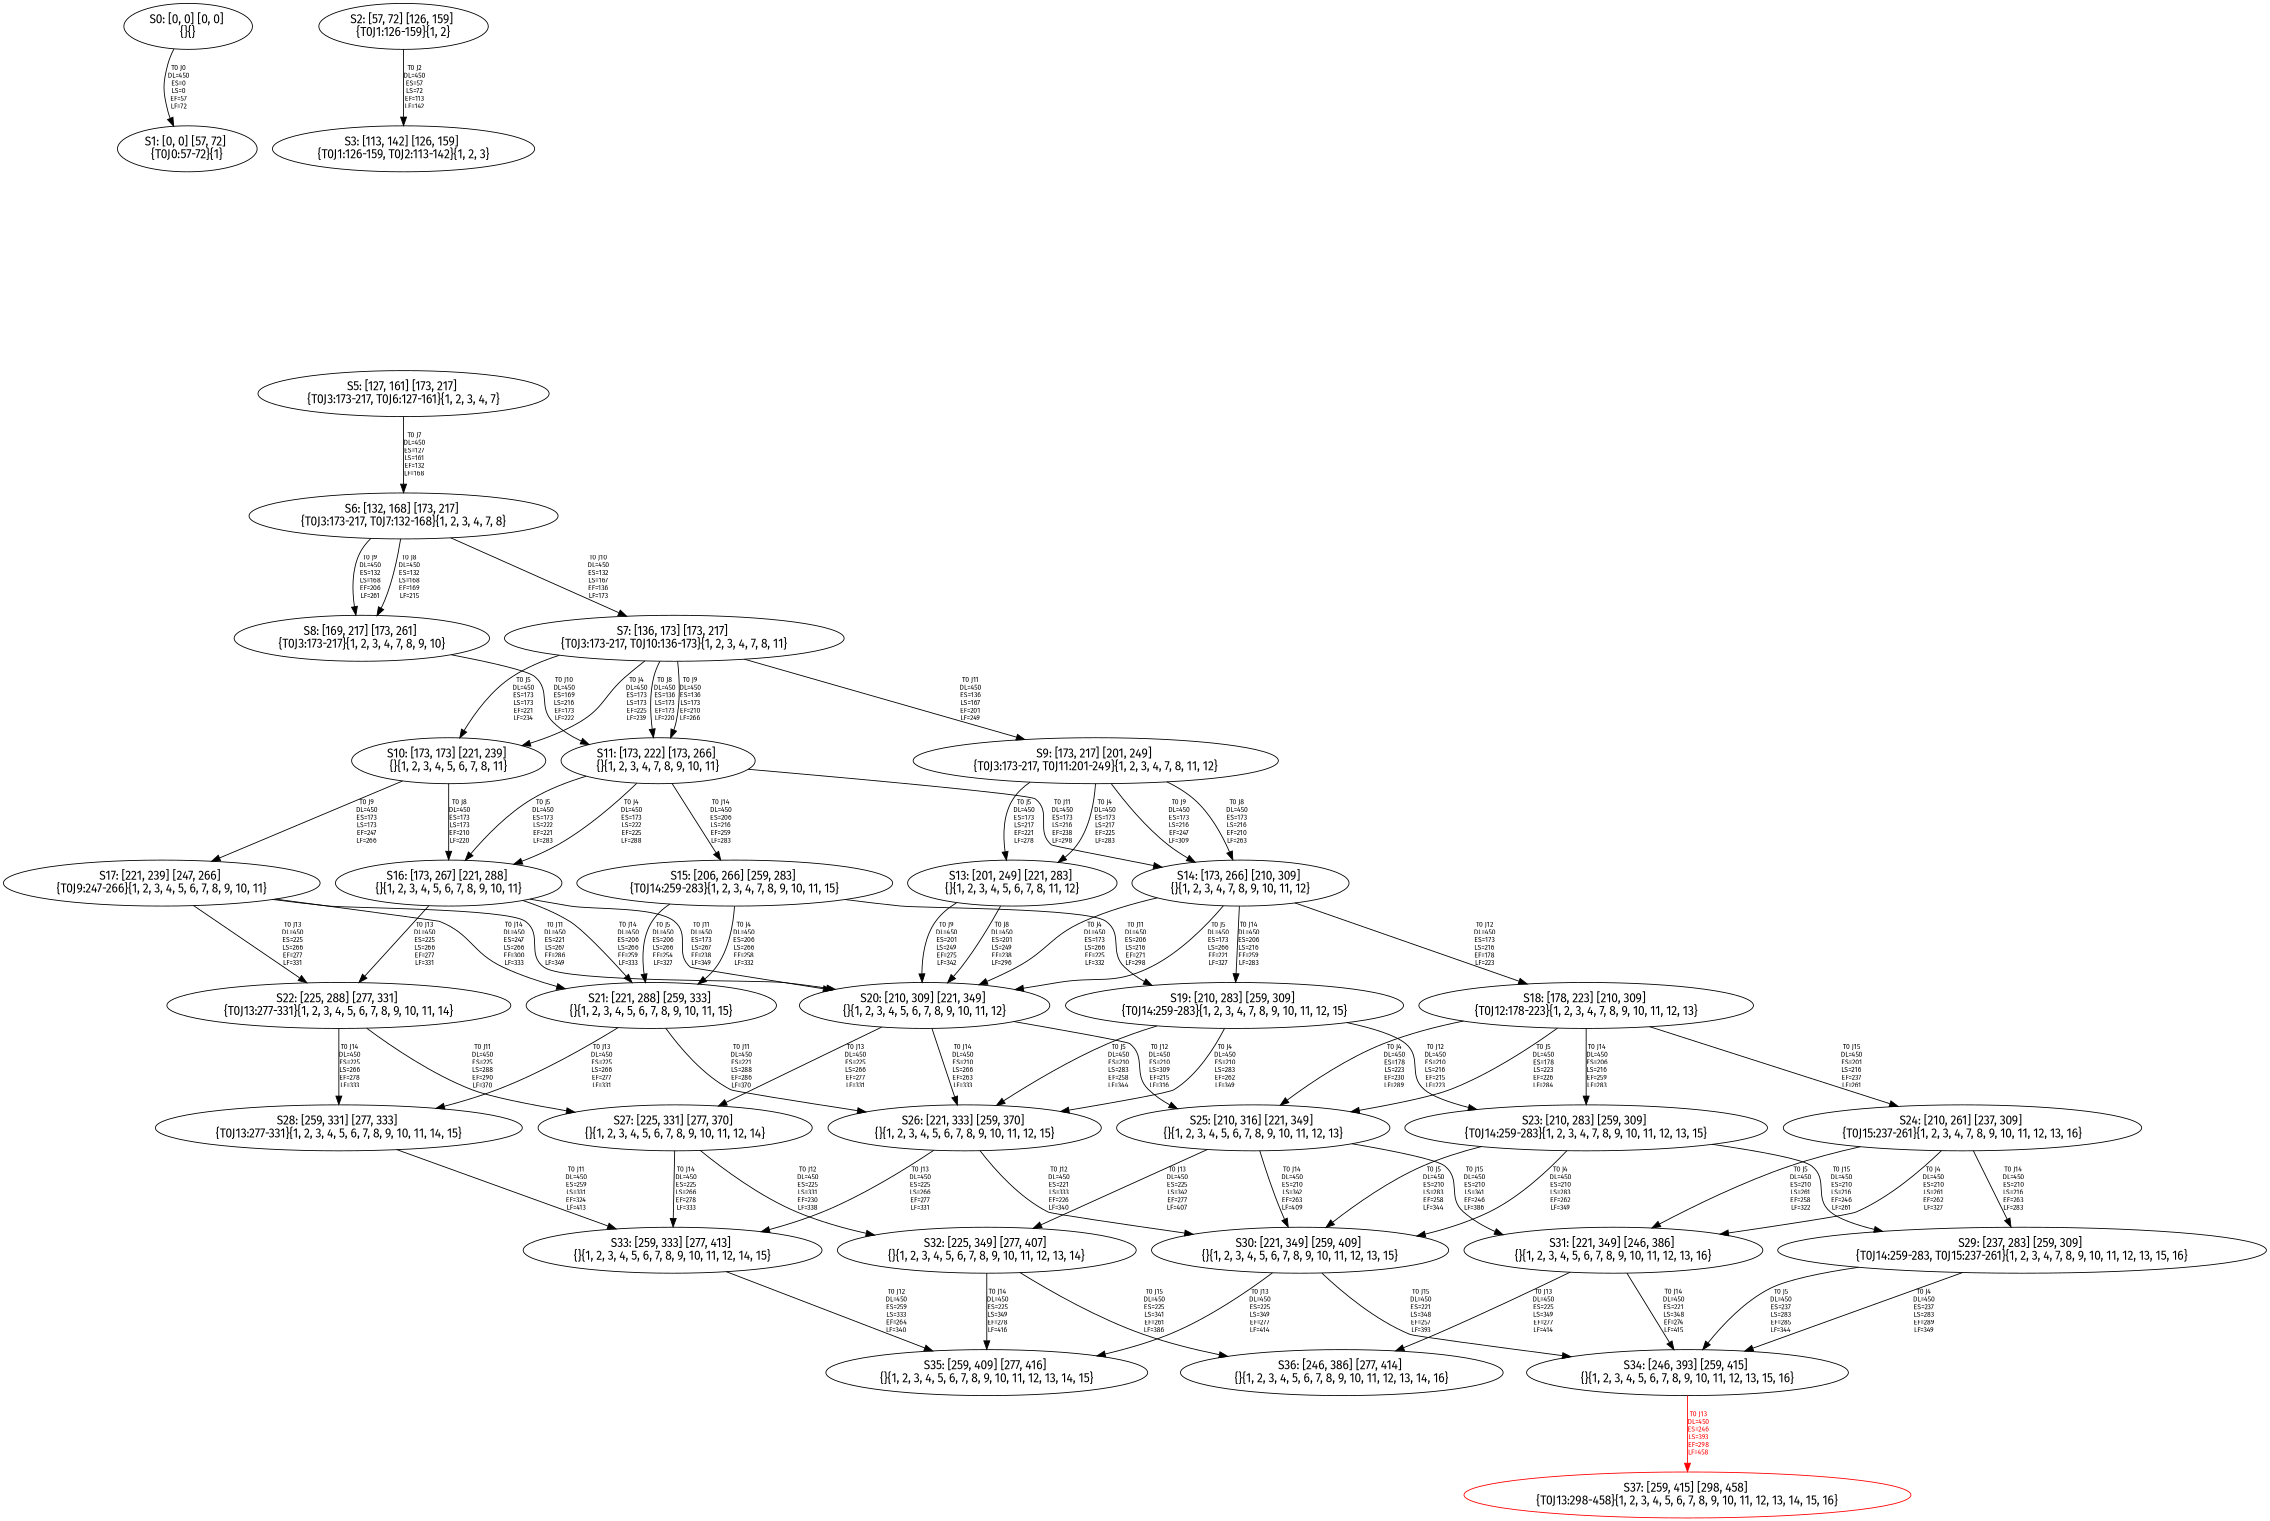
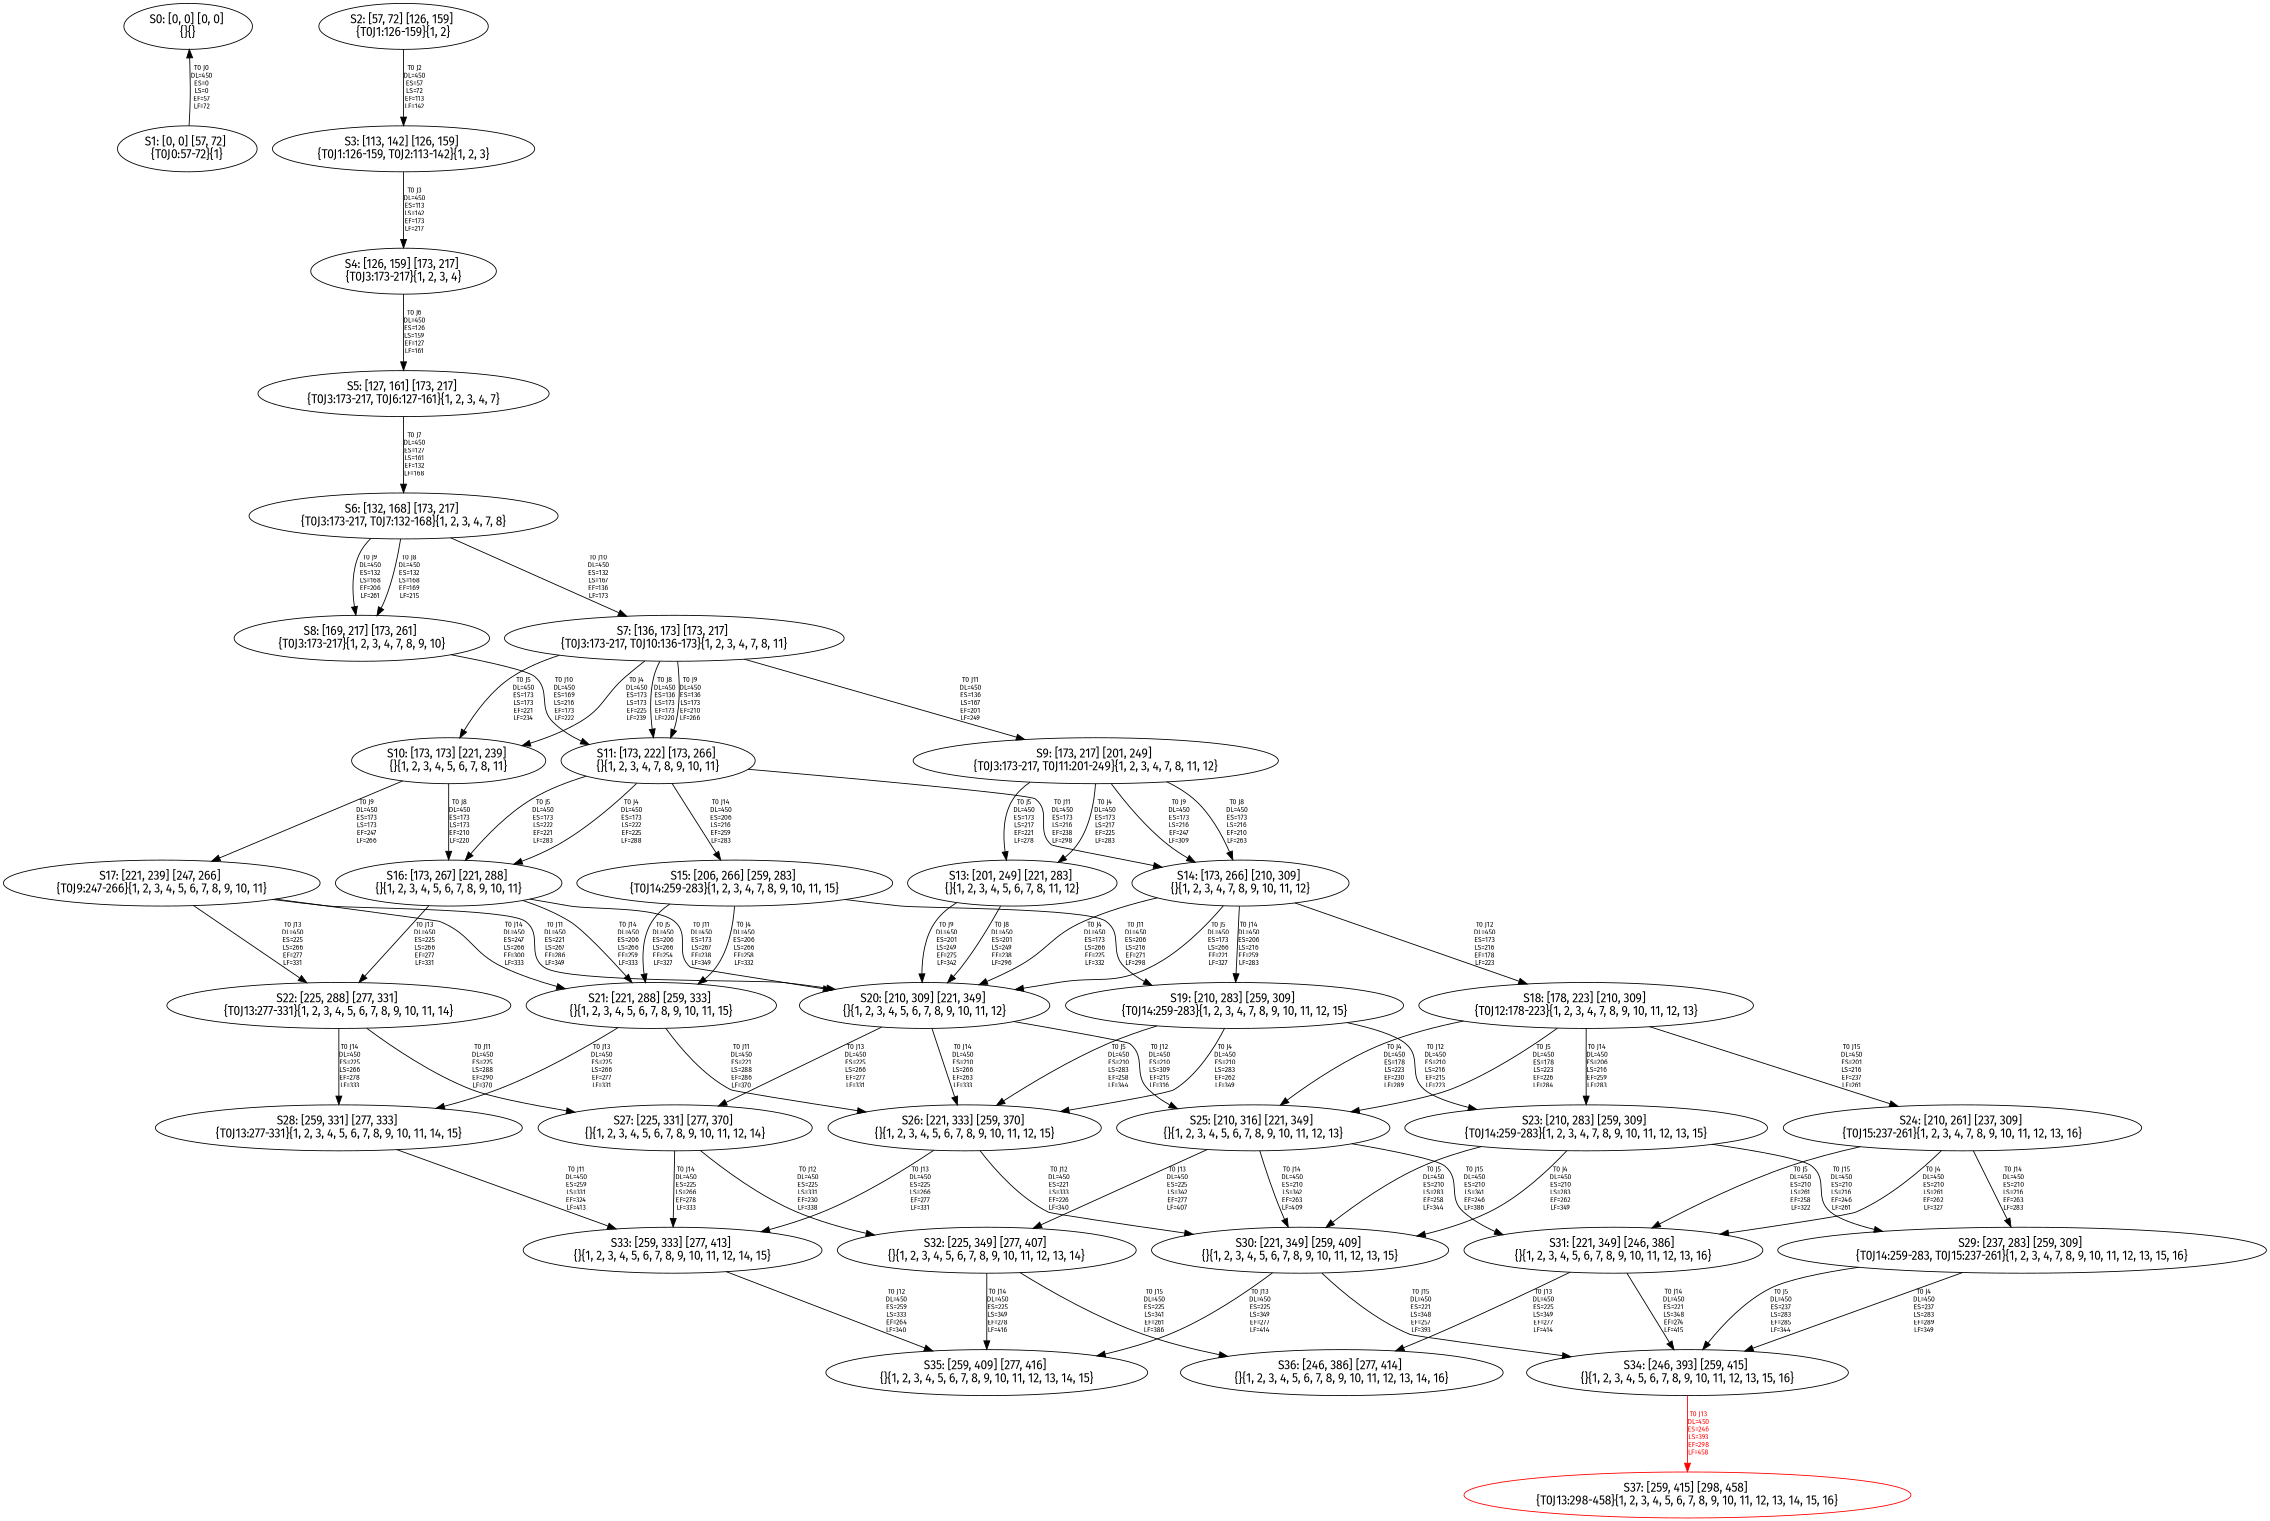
edge "S0: [0, 0] [0, 0] {}{}" -> "S1: [0, 0] [57, 72] {T0J0:57-72}{1}": reversed
node "S4: [126, 159] [173, 217] {T0J3:173-217}{1, 2, 3, 4}": added
